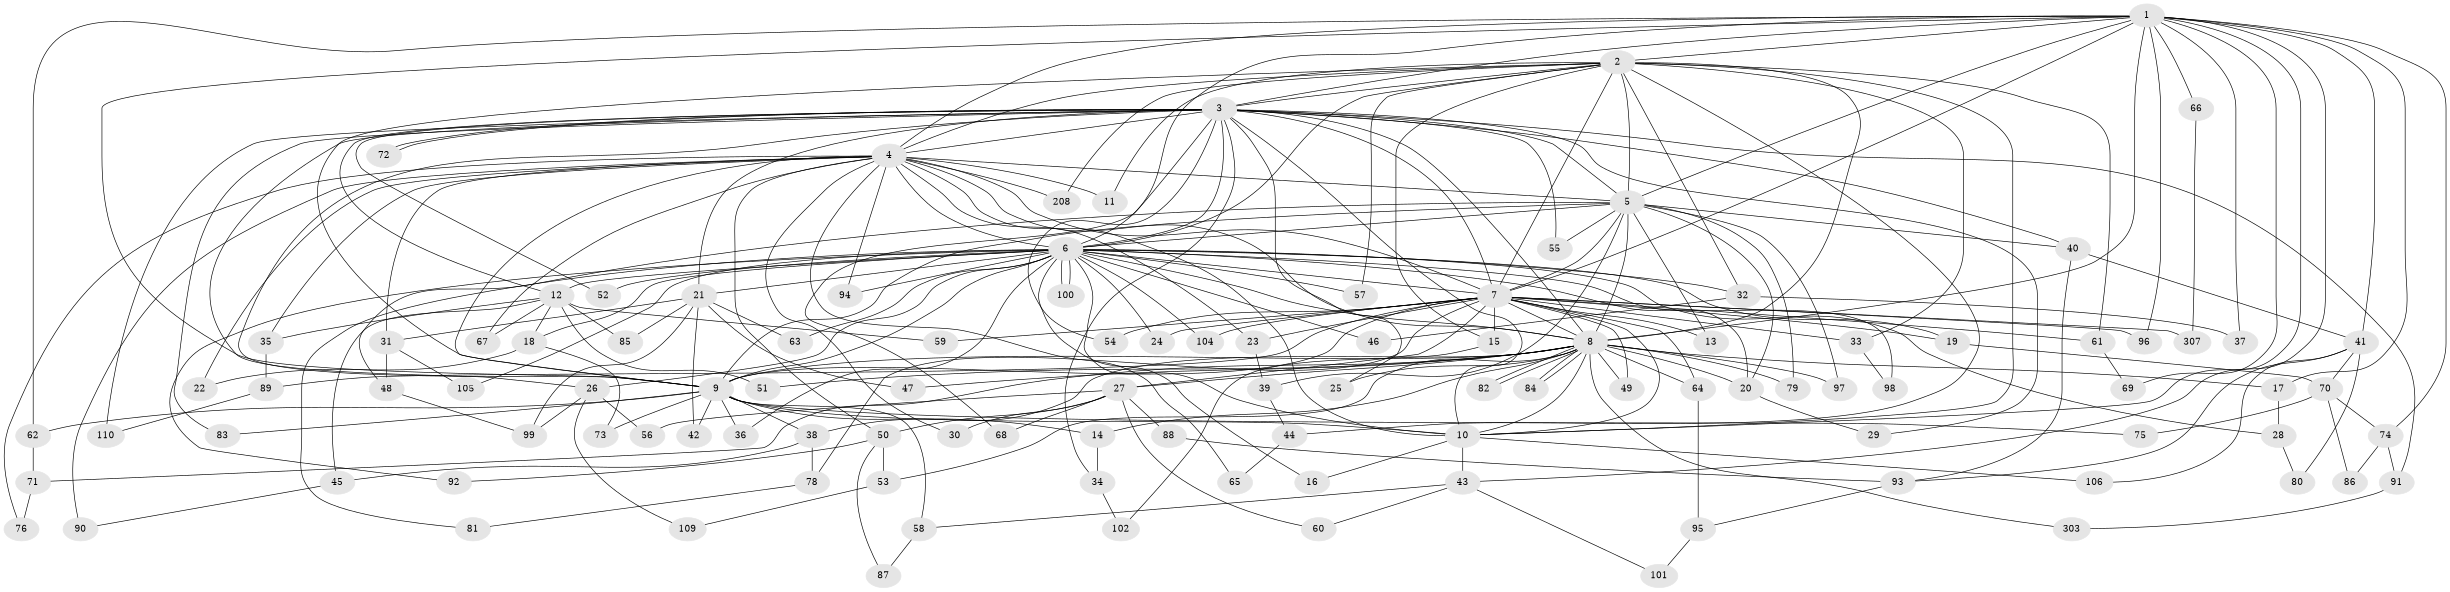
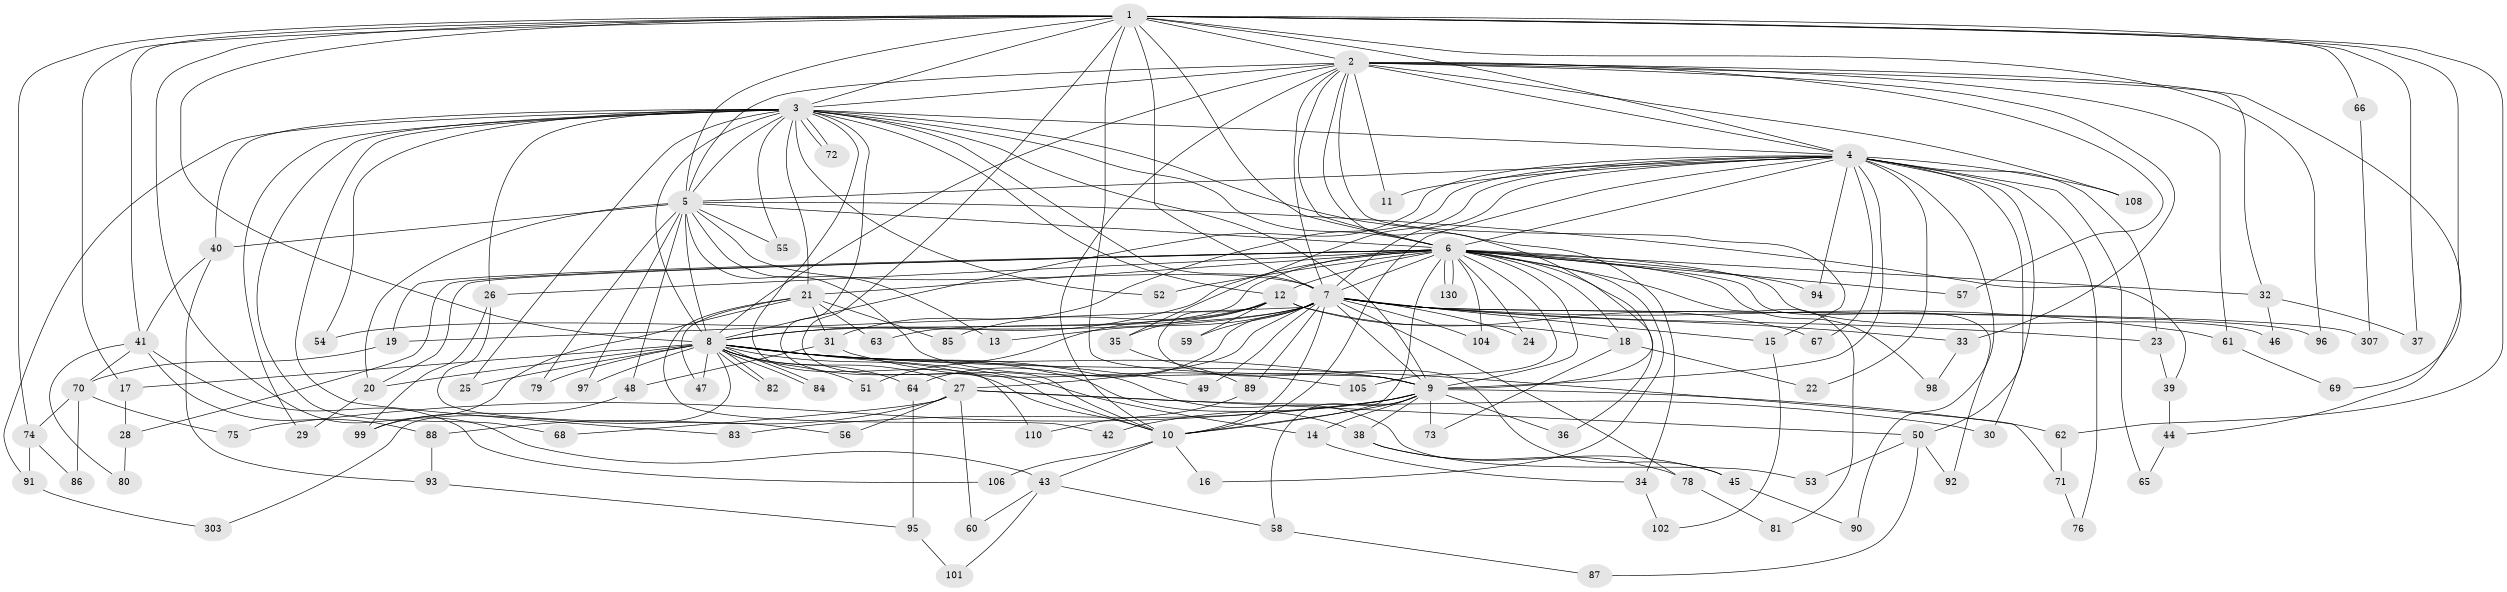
node "208": label "208" -> "108"
node "100": label "100" -> "130"
edge "41" -- "93": now "41" -- "88"
node "109": removed
